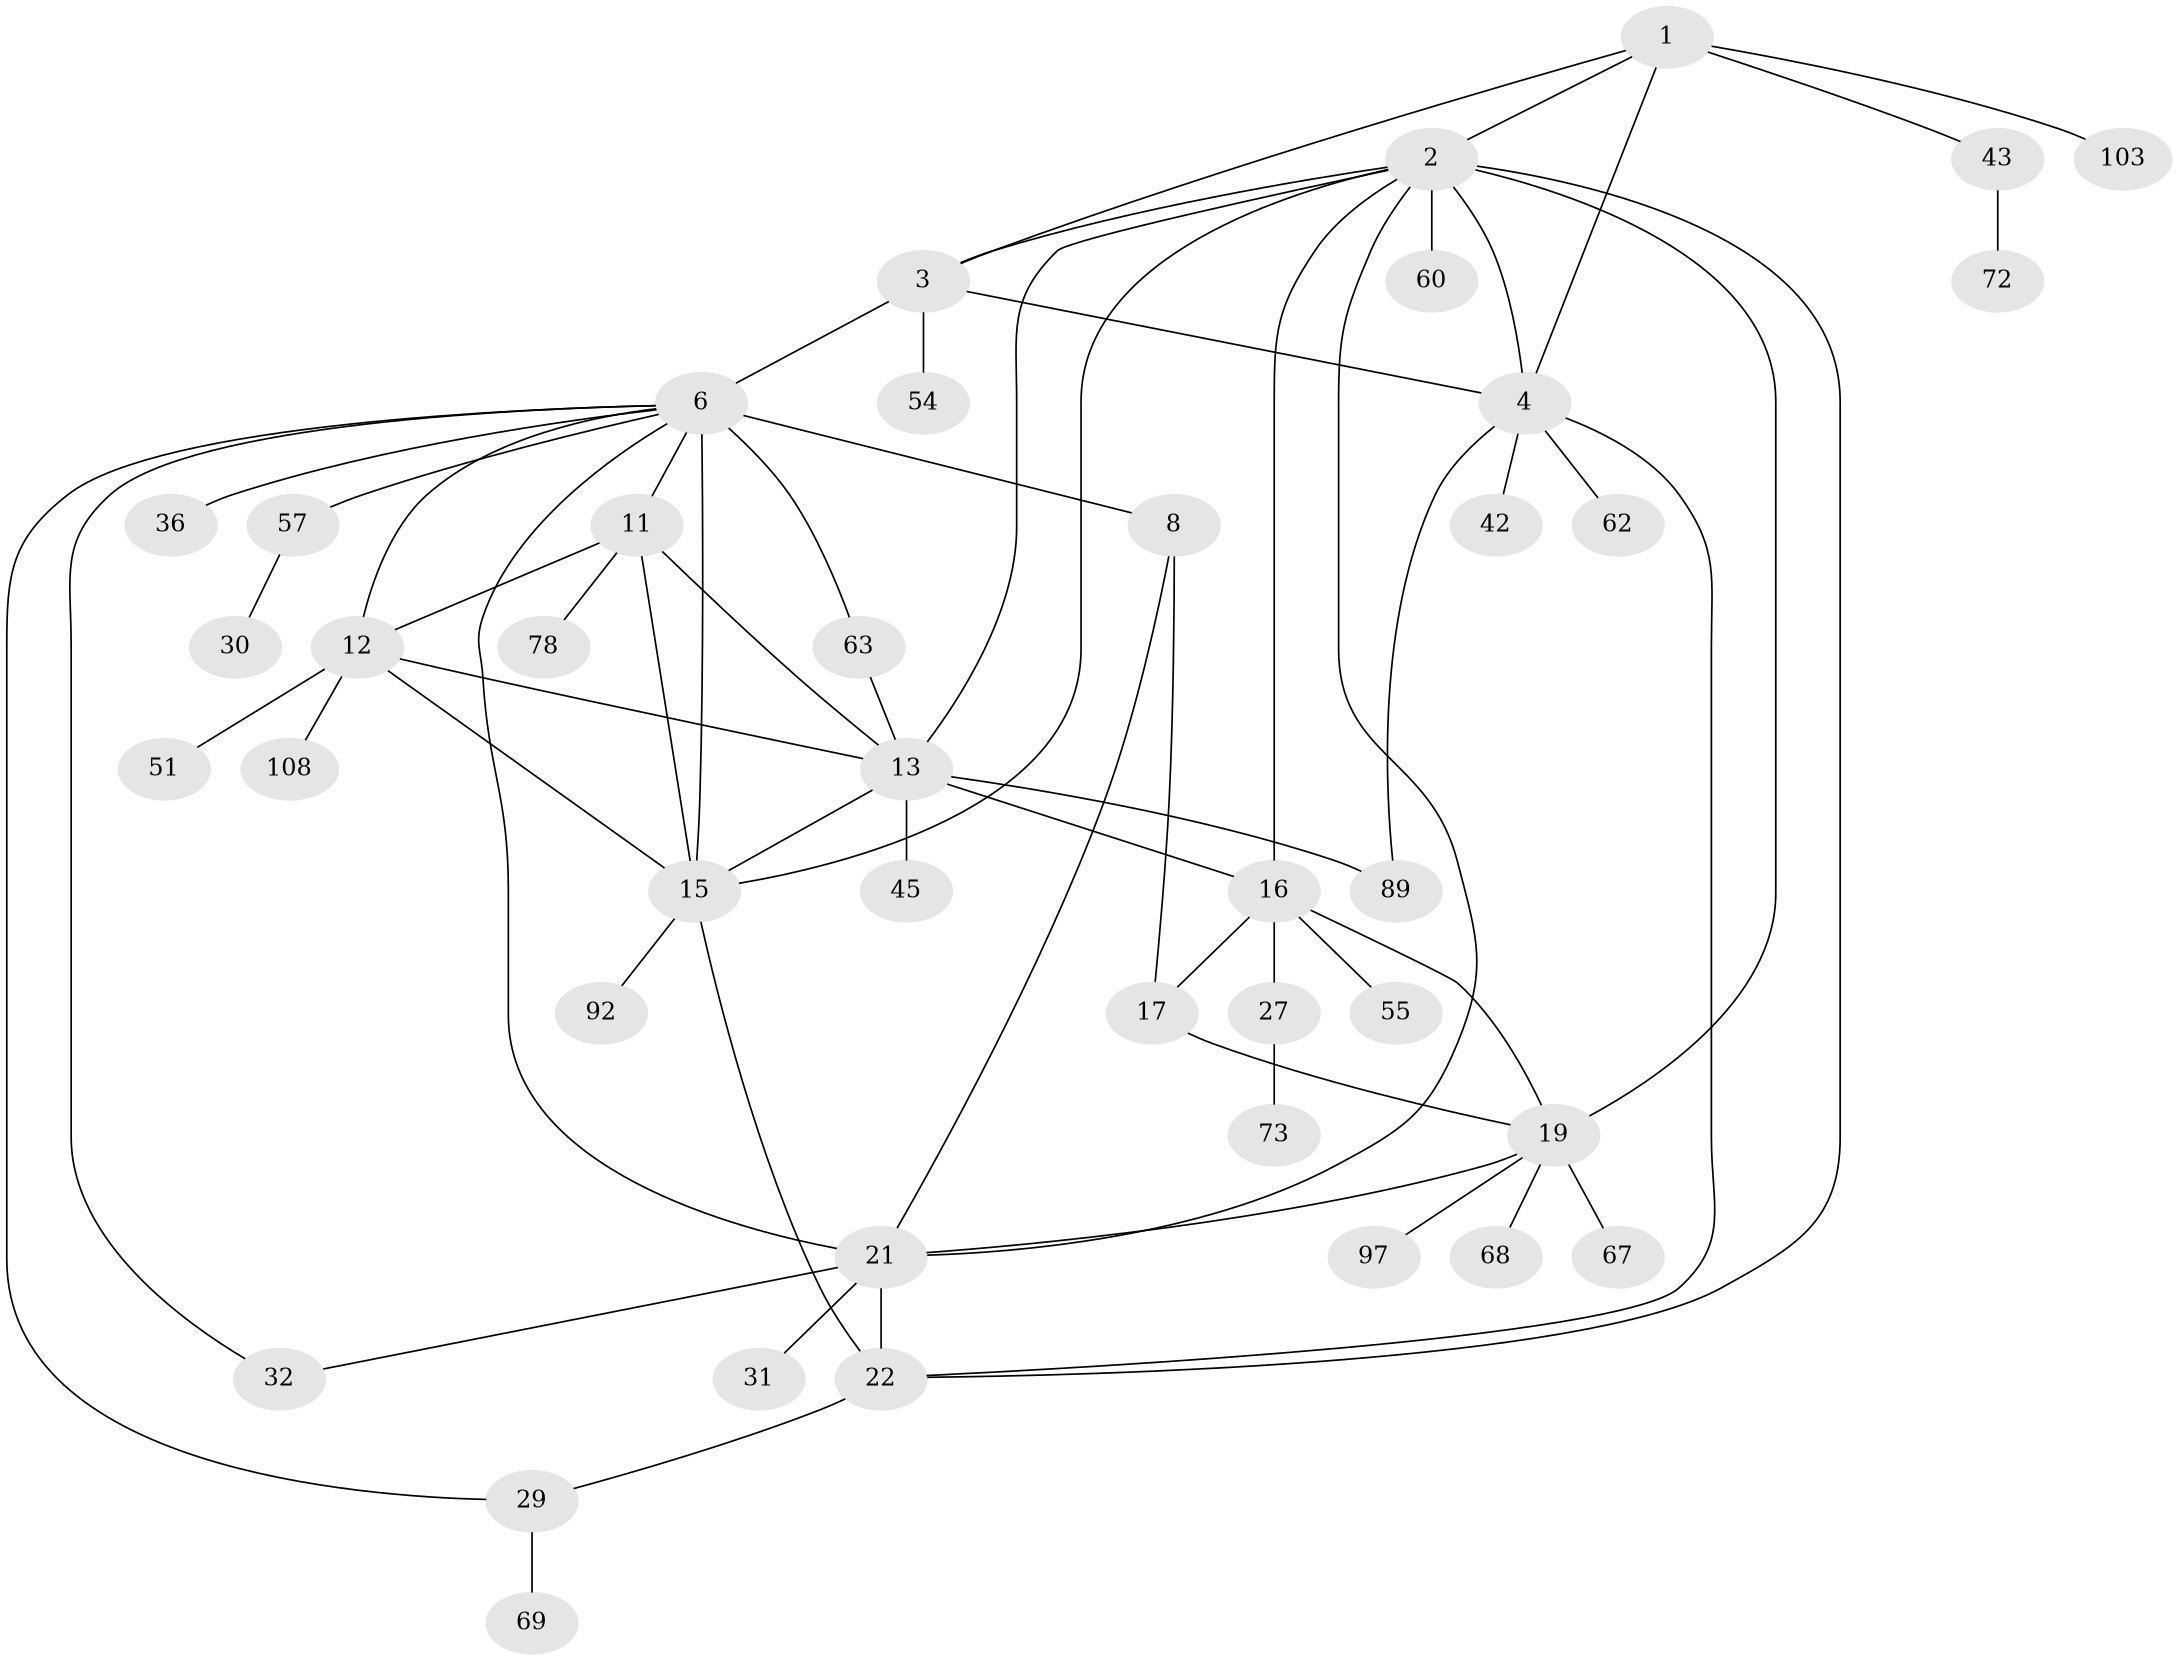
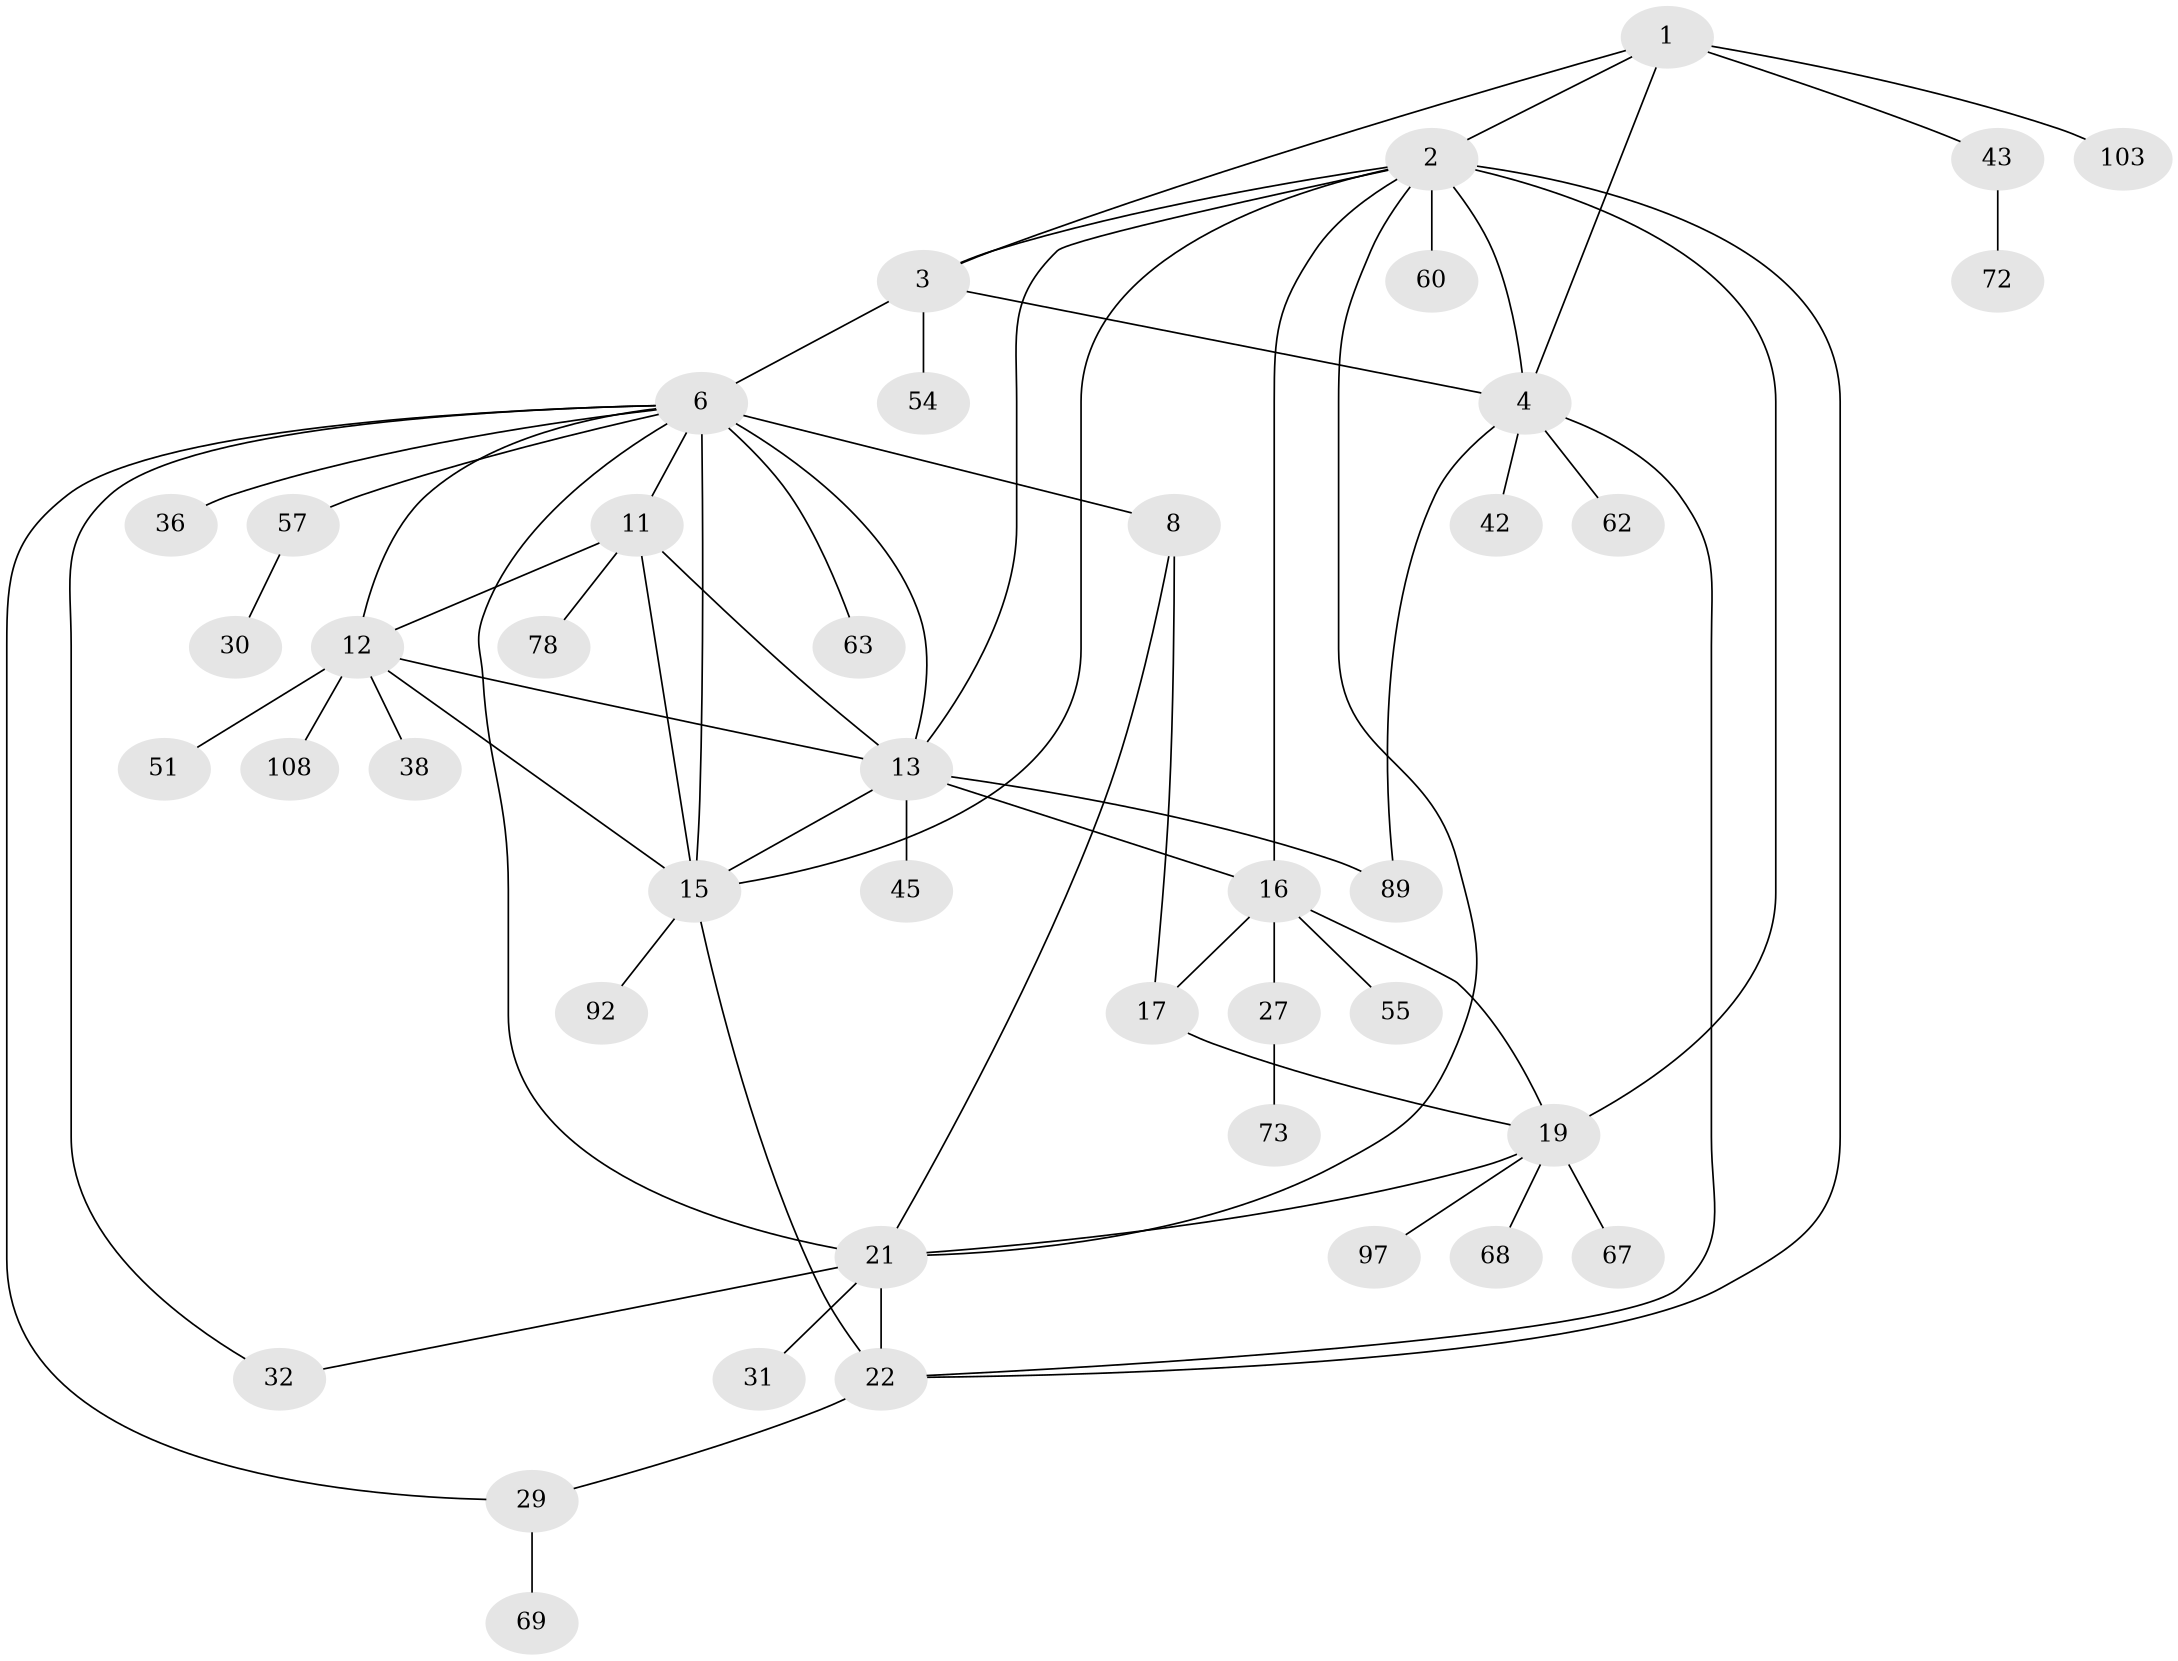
edge "63" -- "13": now "6" -- "13"
node "38": added
